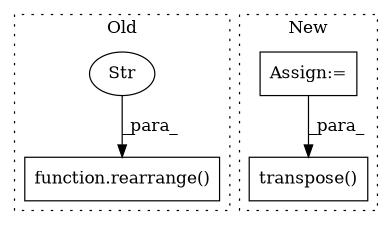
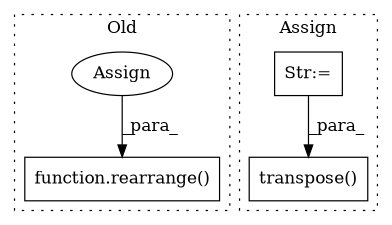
cluster "New": label "New" -> "Assign"
node "Str": label "Str" -> "Assign"
node "Assign:=": label "Assign:=" -> "Str:="
